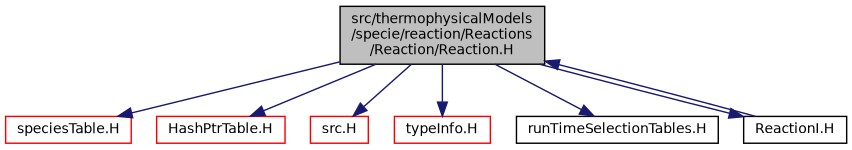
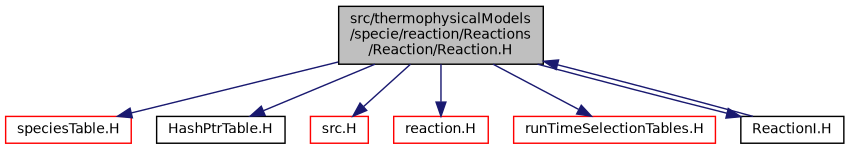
node "HashPtrTable.H": color red -> black
node "typeInfo.H": label "typeInfo.H" -> "reaction.H"
node "runTimeSelectionTables.H": color black -> red
